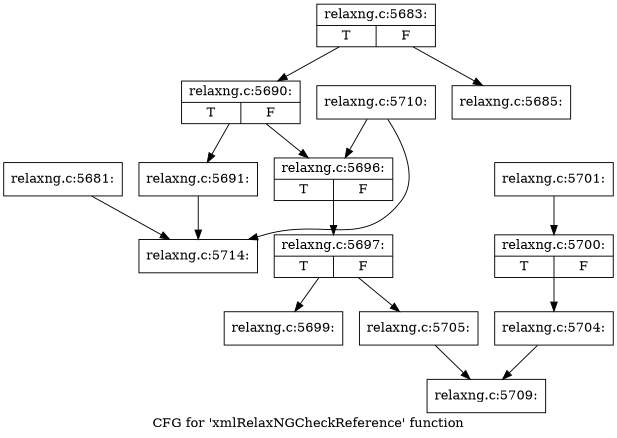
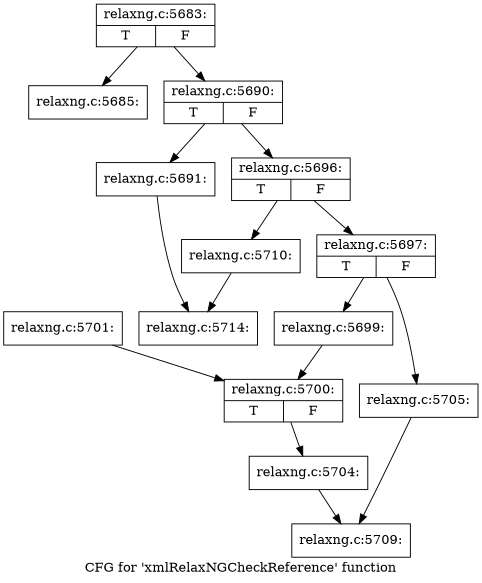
edge "relaxng.c:5710:" -> "relaxng.c:5696:": reversed
node "relaxng.c:5681:": removed
edge "relaxng.c:5699:" -> "relaxng.c:5700:": added
